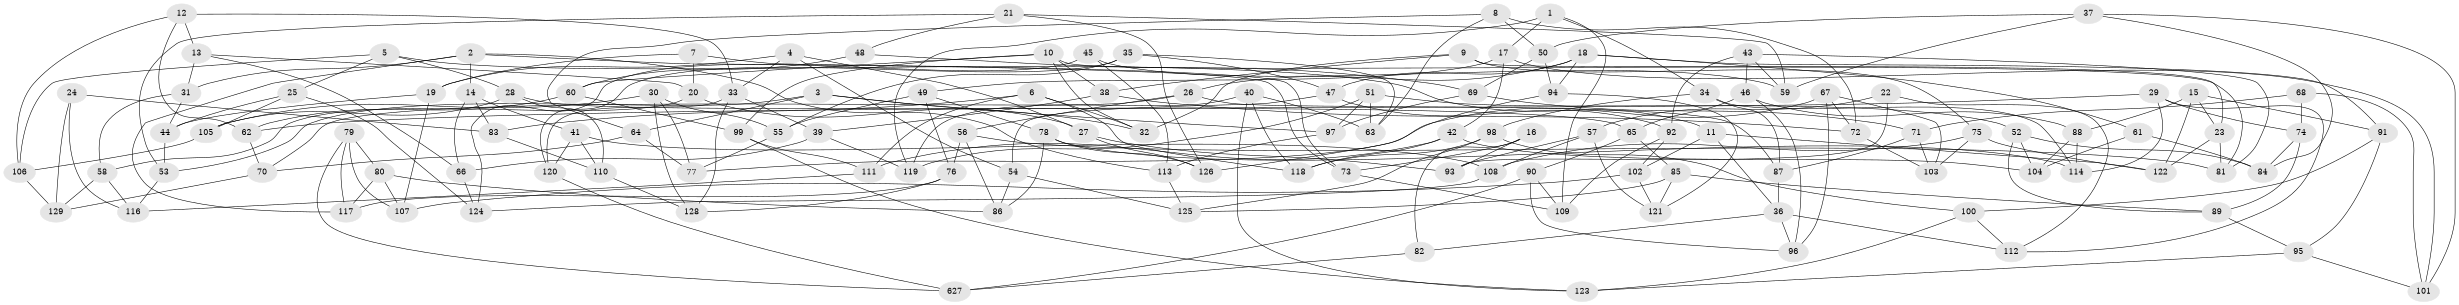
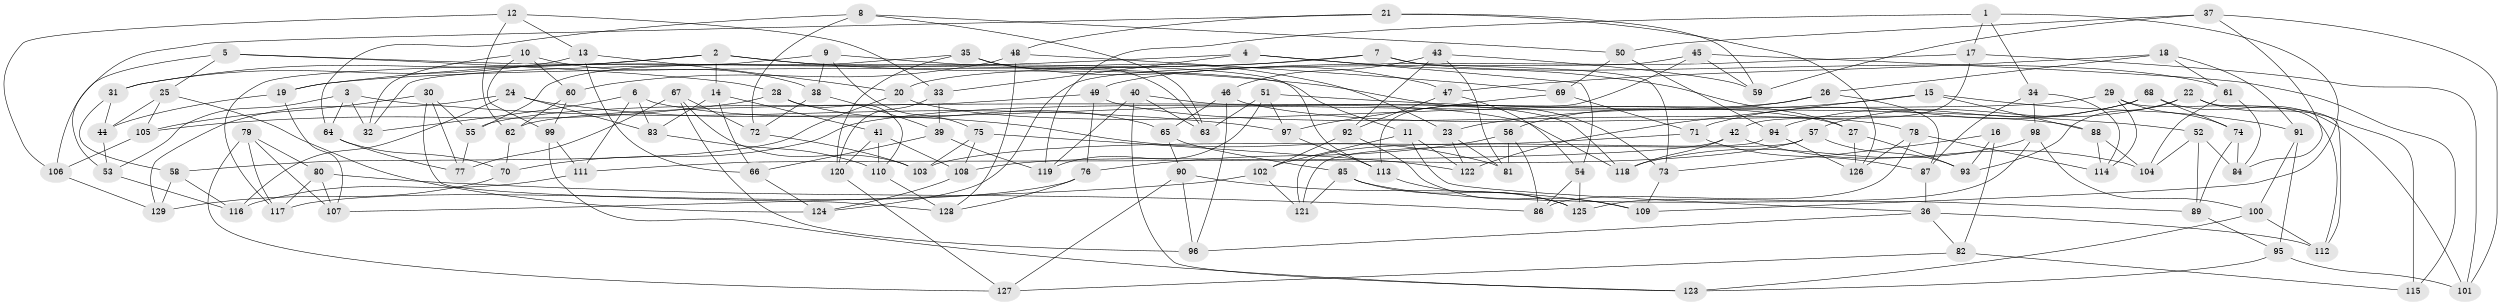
edge "7" -- "61": added
edge "10" -- "81": now "24" -- "81"
edge "18" -- "94": now "68" -- "94"
edge "33" -- "128": now "48" -- "128"
node "627": label "627" -> "127"
node "115": added
